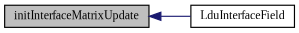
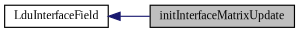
edge "LduInterfaceField" -> "initInterfaceMatrixUpdate": reversed
